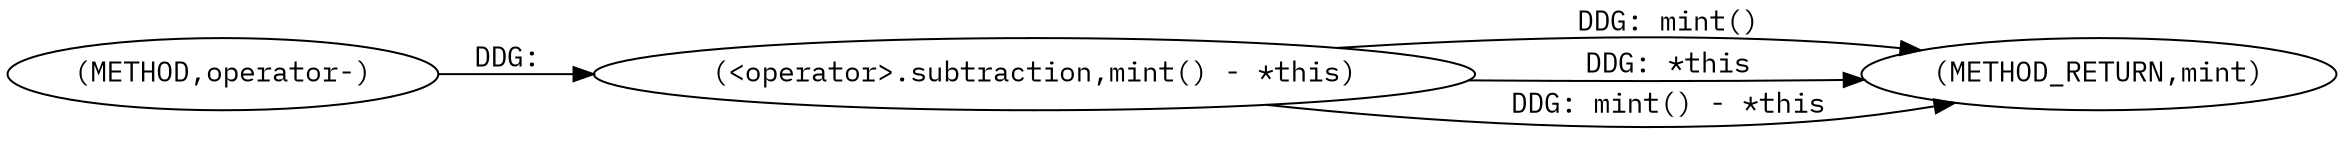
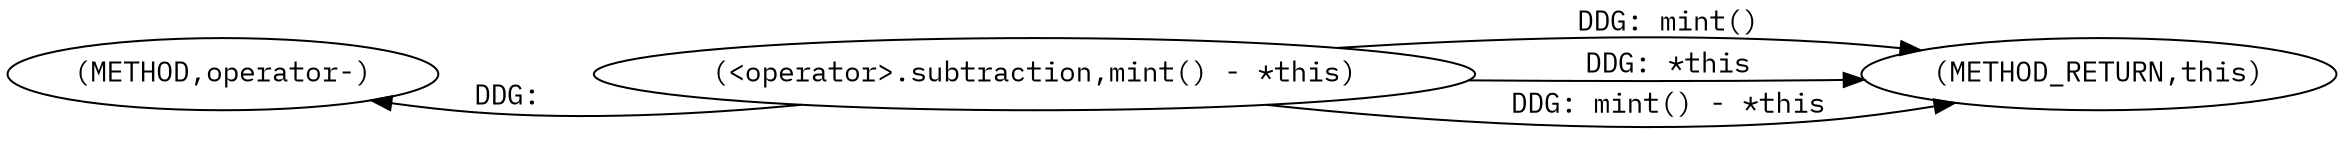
edge "(METHOD,operator-)" -> "(<operator>.subtraction,mint() - *this)": reversed
node "(METHOD_RETURN,mint)": label "(METHOD_RETURN,mint)" -> "(METHOD_RETURN,this)"
